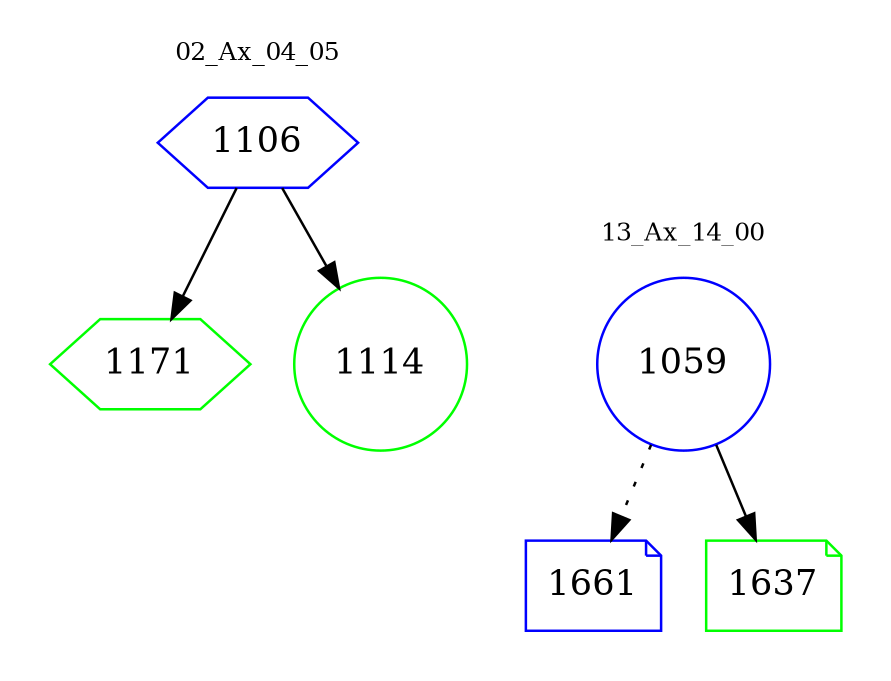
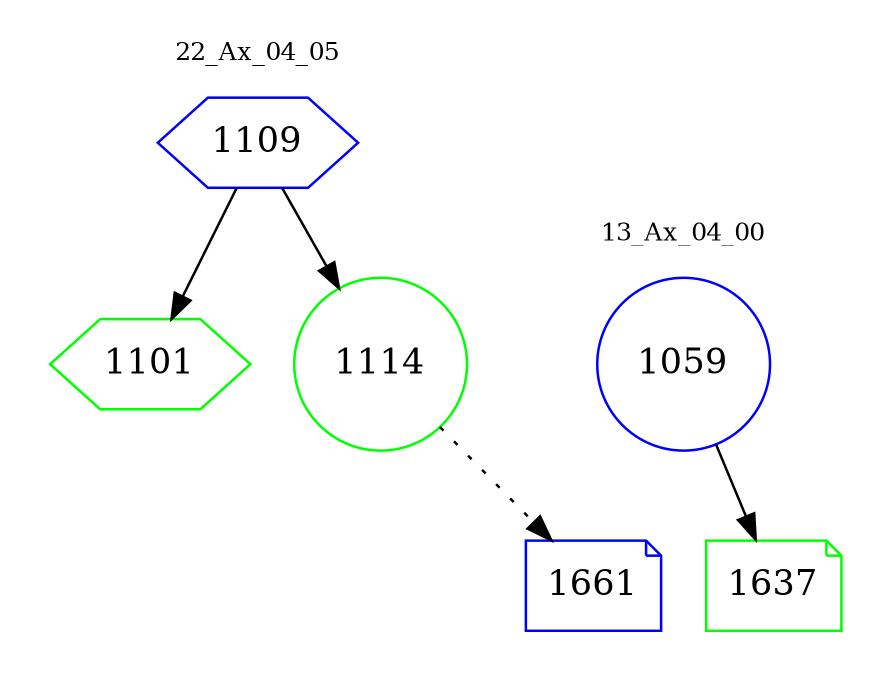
cluster "02_Ax_04_05": label "02_Ax_04_05" -> "22_Ax_04_05"
node "1106": label "1106" -> "1109"
cluster "13_Ax_14_00": label "13_Ax_14_00" -> "13_Ax_04_00"
node "1171": label "1171" -> "1101"
edge "1059" -> "1661": now "1114" -> "1661"
